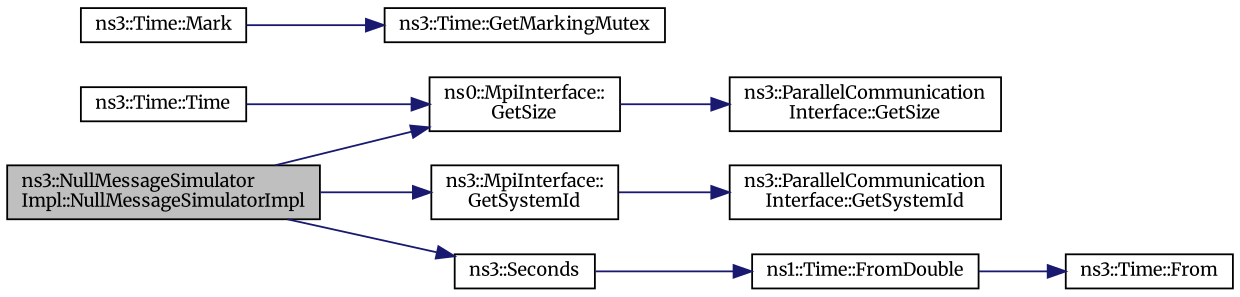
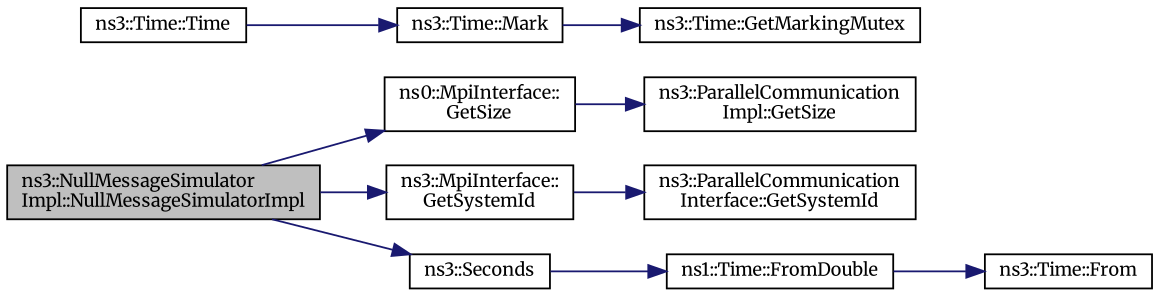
edge "ns3::Time::Time" -> "ns0::MpiInterface:: GetSize": now "ns3::Time::Time" -> "ns3::Time::Mark"
node "ns3::ParallelCommunication Interface::GetSize": label "ns3::ParallelCommunication Interface::GetSize" -> "ns3::ParallelCommunication Impl::GetSize"
